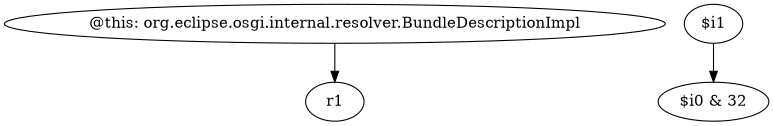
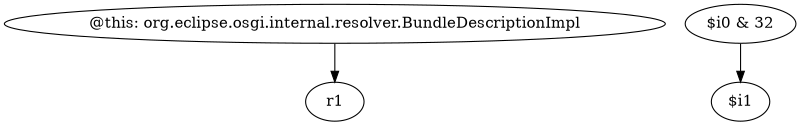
edge "$i1" -> "$i0 & 32": reversed
